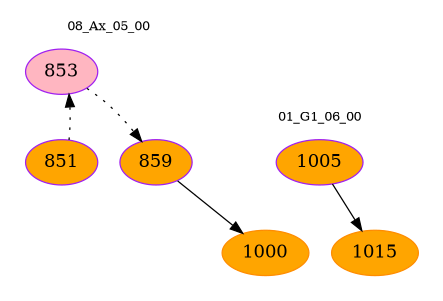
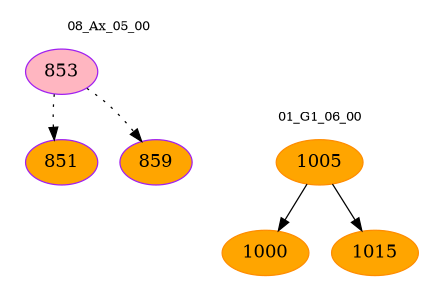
edge "851" -> "853": reversed
node "1005": color purple -> darkorange
edge "859" -> "1000": now "1005" -> "1000"
